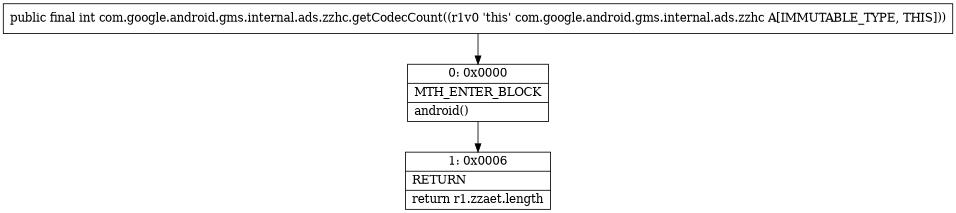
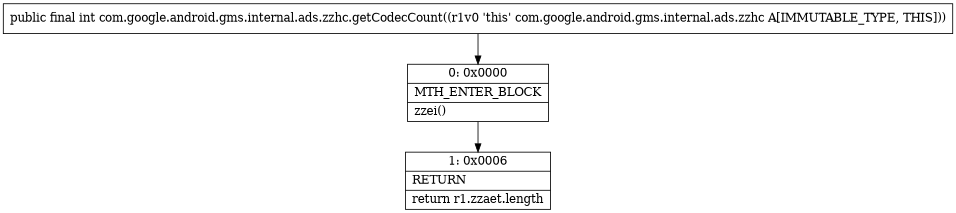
node "0: 0x0000": text "android()" -> "zzei()"
